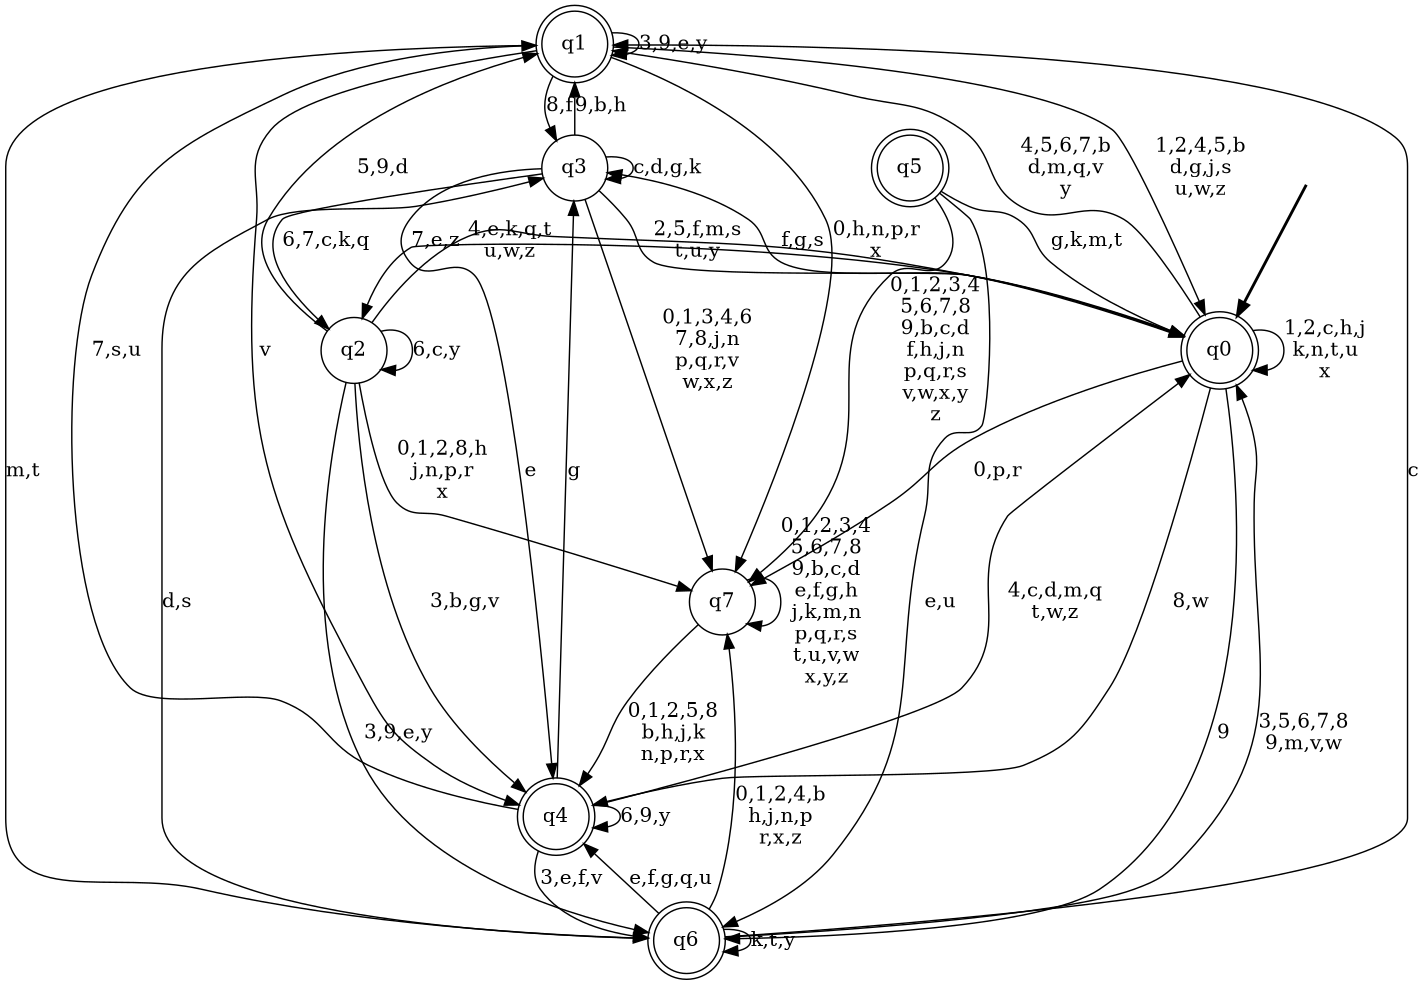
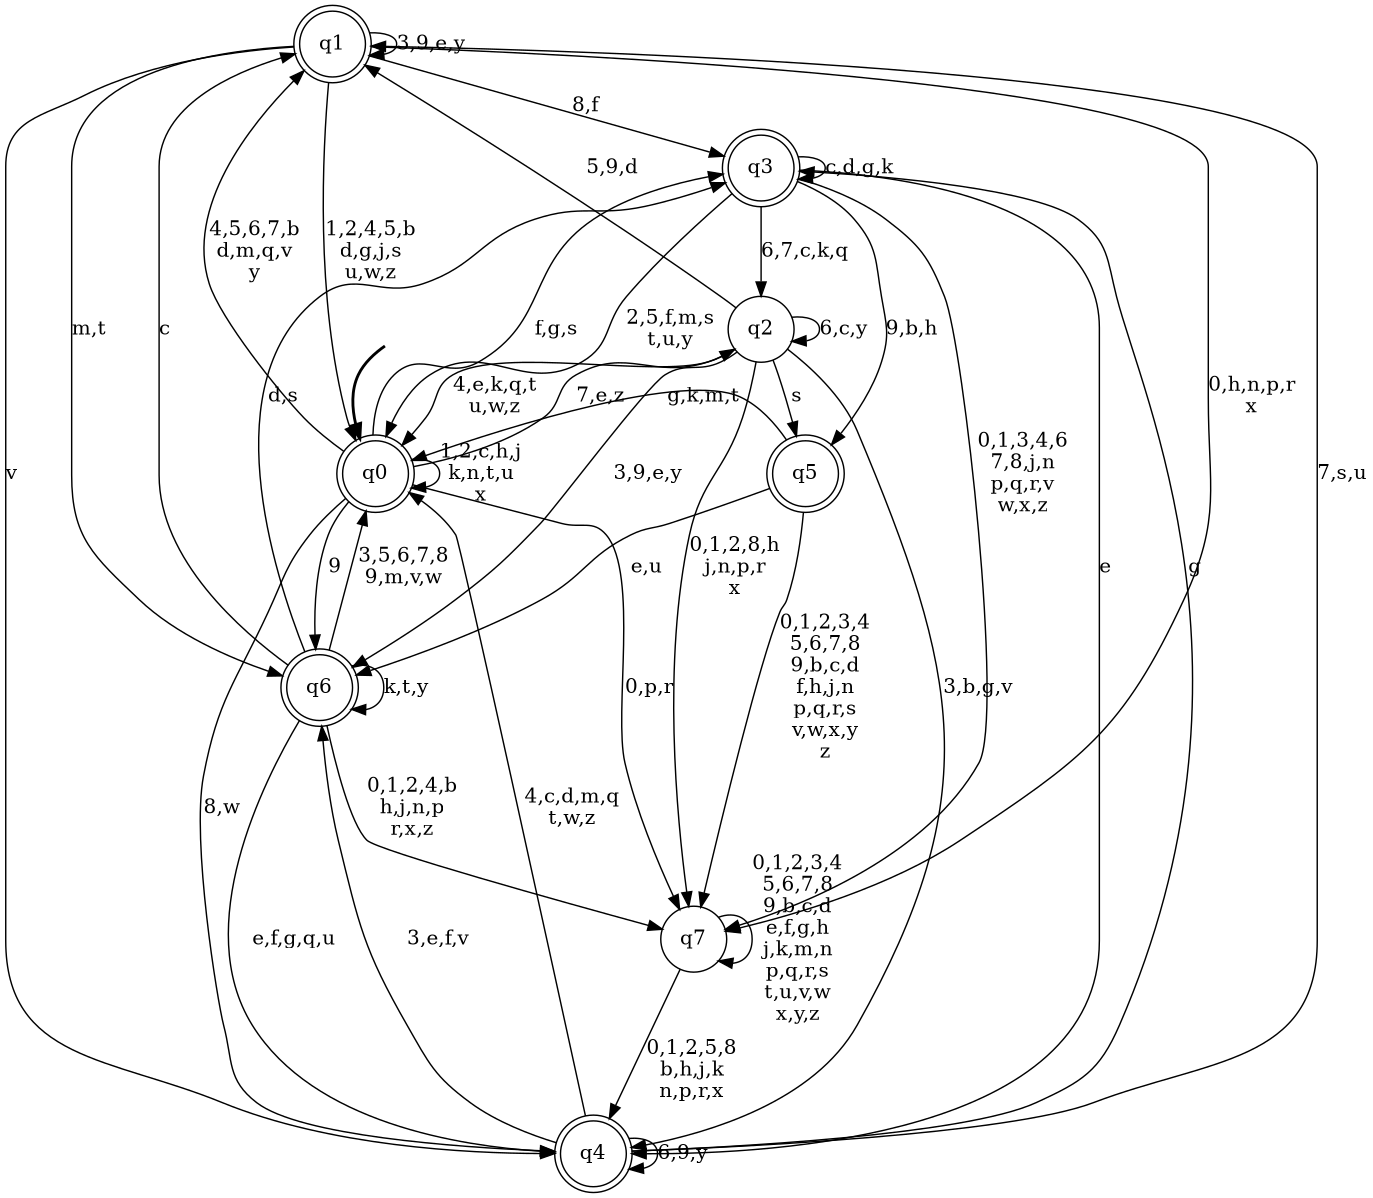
edge "q3" -> "q1": now "q3" -> "q5"
node "q3": shape circle -> doublecircle
edge "q2" -> "q5": added, label "s"
